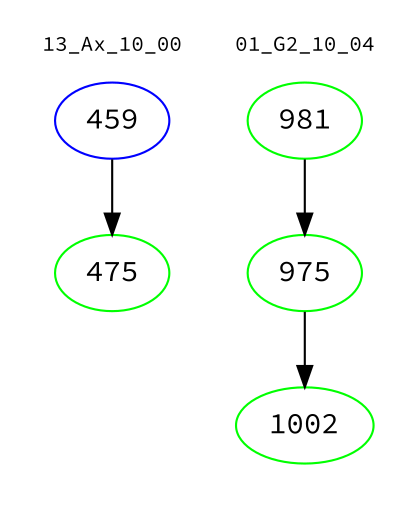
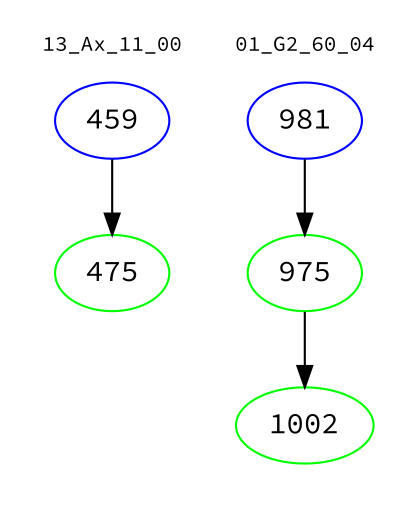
cluster "13_Ax_10_00": label "13_Ax_10_00" -> "13_Ax_11_00"
cluster "01_G2_10_04": label "01_G2_10_04" -> "01_G2_60_04"
node "981": color green -> blue
